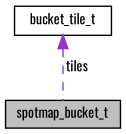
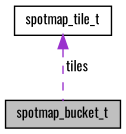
node "bucket_tile_t": label "bucket_tile_t" -> "spotmap_tile_t"
